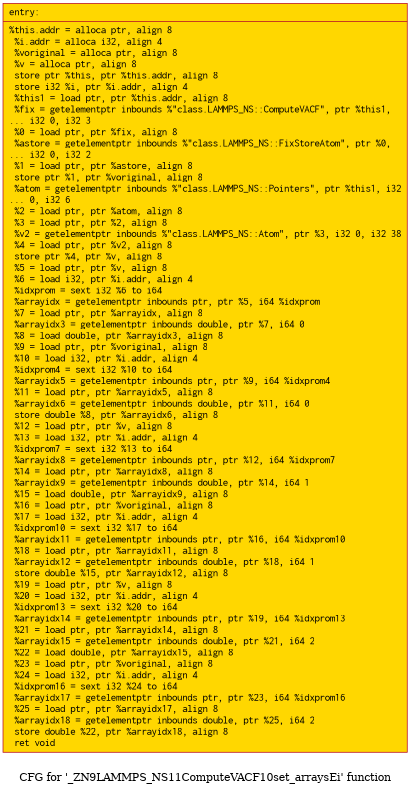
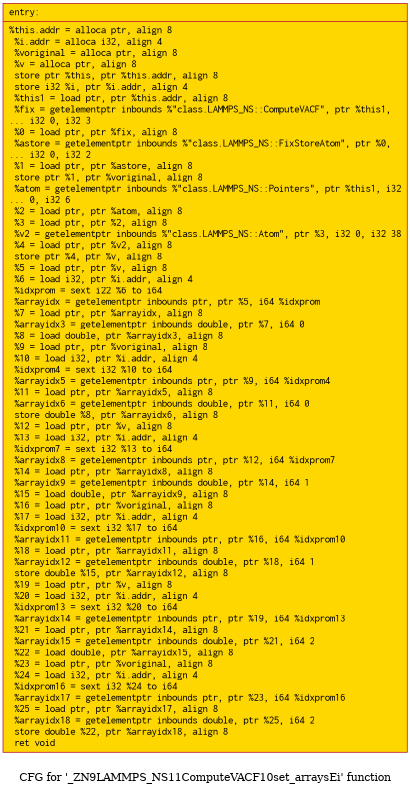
node "entry:": text "%idxprom = sext i32 %6 to i64" -> "%idxprom = sext i22 %6 to i64"
